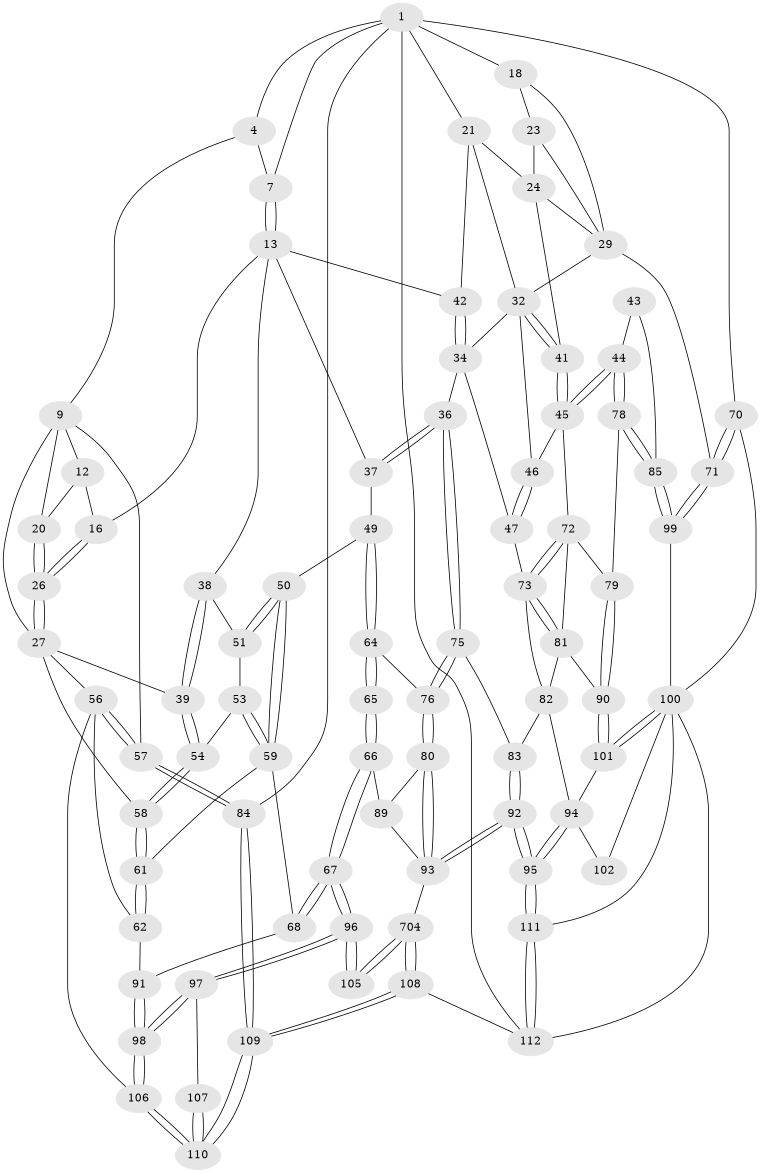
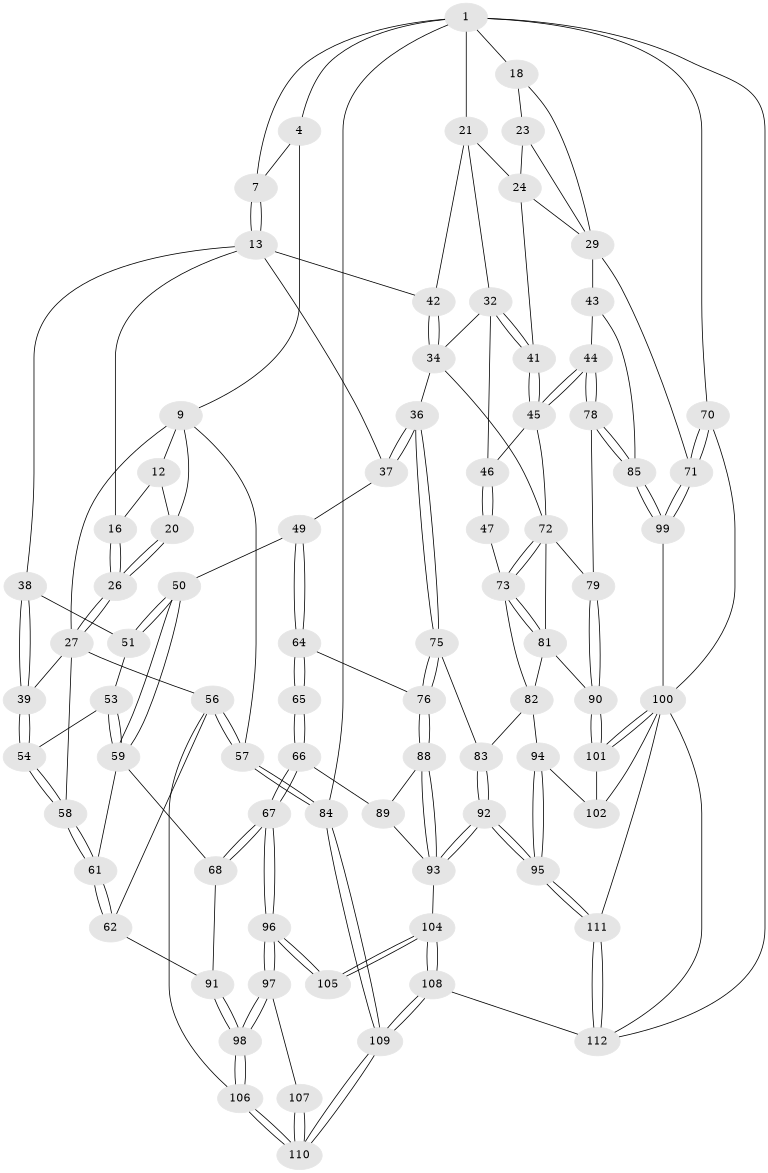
edge "29" -- "32": now "29" -- "43"
edge "34" -- "47": now "34" -- "72"
node "80": label "80" -> "88"
edge "101" -- "94": now "101" -- "102"
node "704": label "704" -> "104"
